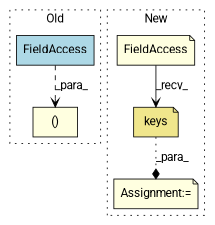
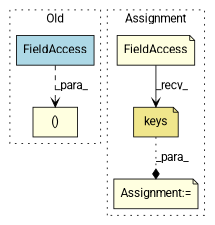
cluster "New": label "New" -> "Assignment"
